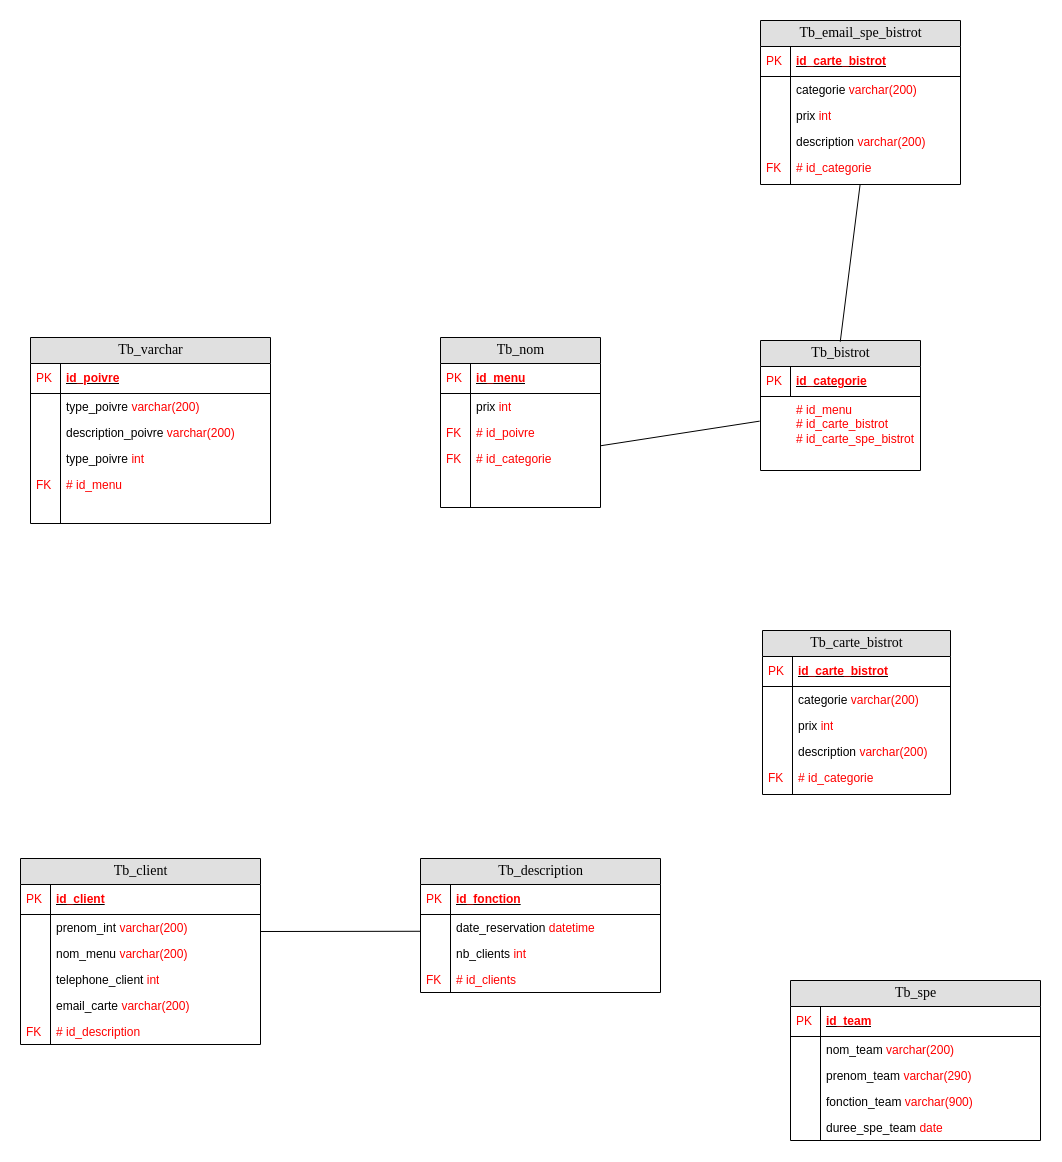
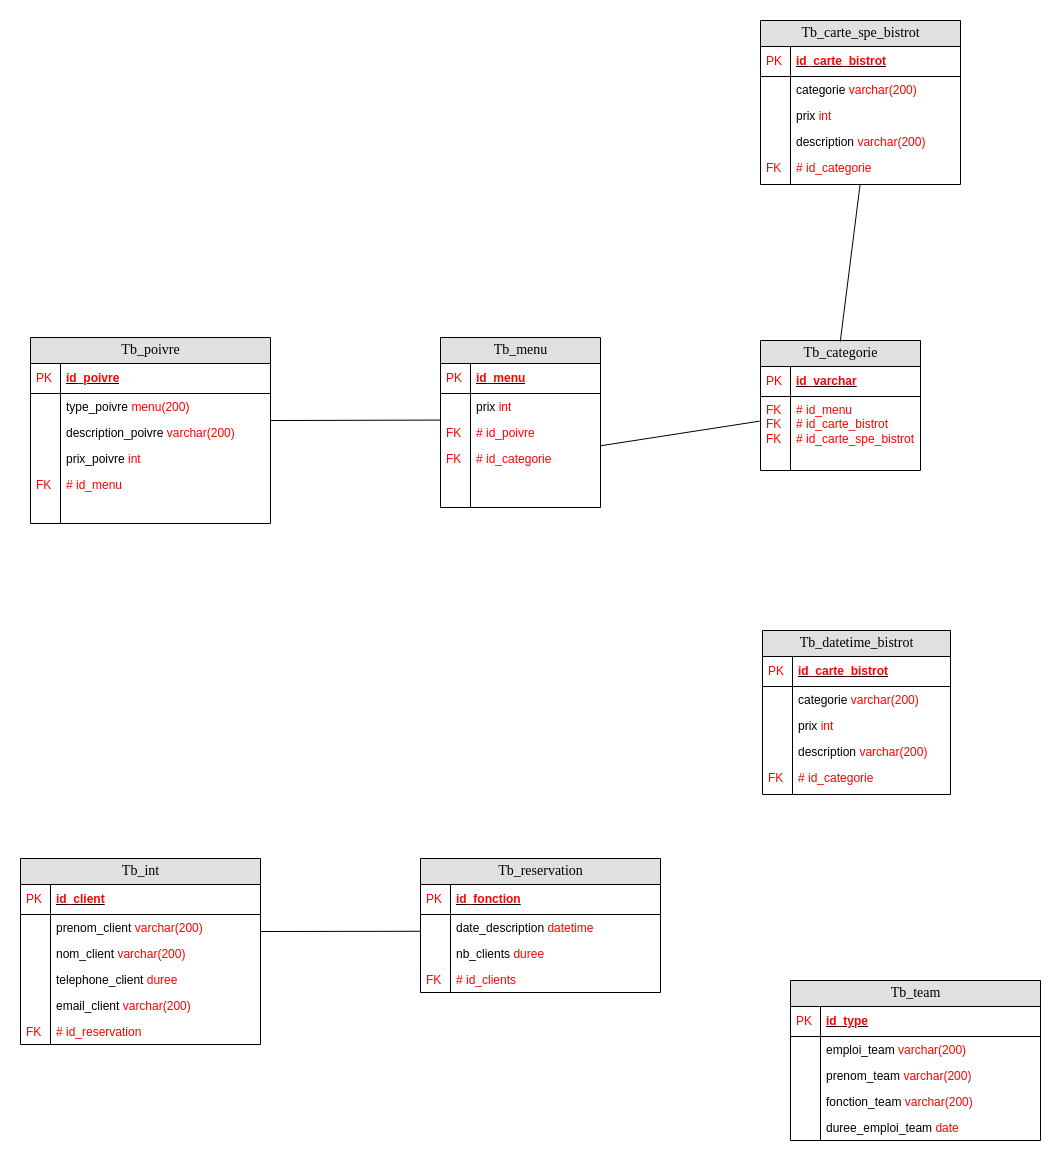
node "Tb_email_spe_bistrot": label "Tb_email_spe_bistrot" -> "Tb_carte_spe_bistrot"
node "Tb_varchar": label "Tb_varchar" -> "Tb_poivre"
node "Tb_nom": label "Tb_nom" -> "Tb_menu"
node "Tb_bistrot": label "Tb_bistrot" -> "Tb_categorie"
node "id_categorie": label "id_categorie" -> "id_varchar"
node "type_poivre varchar(200)": label "type_poivre varchar(200)" -> "type_poivre menu(200)"
edge "description_poivre varchar(200)" -- "# id_poivre": added
node "FK FK FK": added
node "type_poivre int": label "type_poivre int" -> "prix_poivre int"
node "Tb_carte_bistrot": label "Tb_carte_bistrot" -> "Tb_datetime_bistrot"
node "Tb_client": label "Tb_client" -> "Tb_int"
node "Tb_description": label "Tb_description" -> "Tb_reservation"
node "prenom_int varchar(200)": label "prenom_int varchar(200)" -> "prenom_client varchar(200)"
node "date_reservation datetime": label "date_reservation datetime" -> "date_description datetime"
node "nom_menu varchar(200)": label "nom_menu varchar(200)" -> "nom_client varchar(200)"
node "nb_clients int": label "nb_clients int" -> "nb_clients duree"
node "telephone_client int": label "telephone_client int" -> "telephone_client duree"
node "Tb_spe": label "Tb_spe" -> "Tb_team"
node "email_carte varchar(200)": label "email_carte varchar(200)" -> "email_client varchar(200)"
node "id_team": label "id_team" -> "id_type"
node "# id_description": label "# id_description" -> "# id_reservation"
node "nom_team varchar(200)": label "nom_team varchar(200)" -> "emploi_team varchar(200)"
node "prenom_team varchar(290)": label "prenom_team varchar(290)" -> "prenom_team varchar(200)"
node "fonction_team varchar(900)": label "fonction_team varchar(900)" -> "fonction_team varchar(200)"
node "duree_spe_team date": label "duree_spe_team date" -> "duree_emploi_team date"
